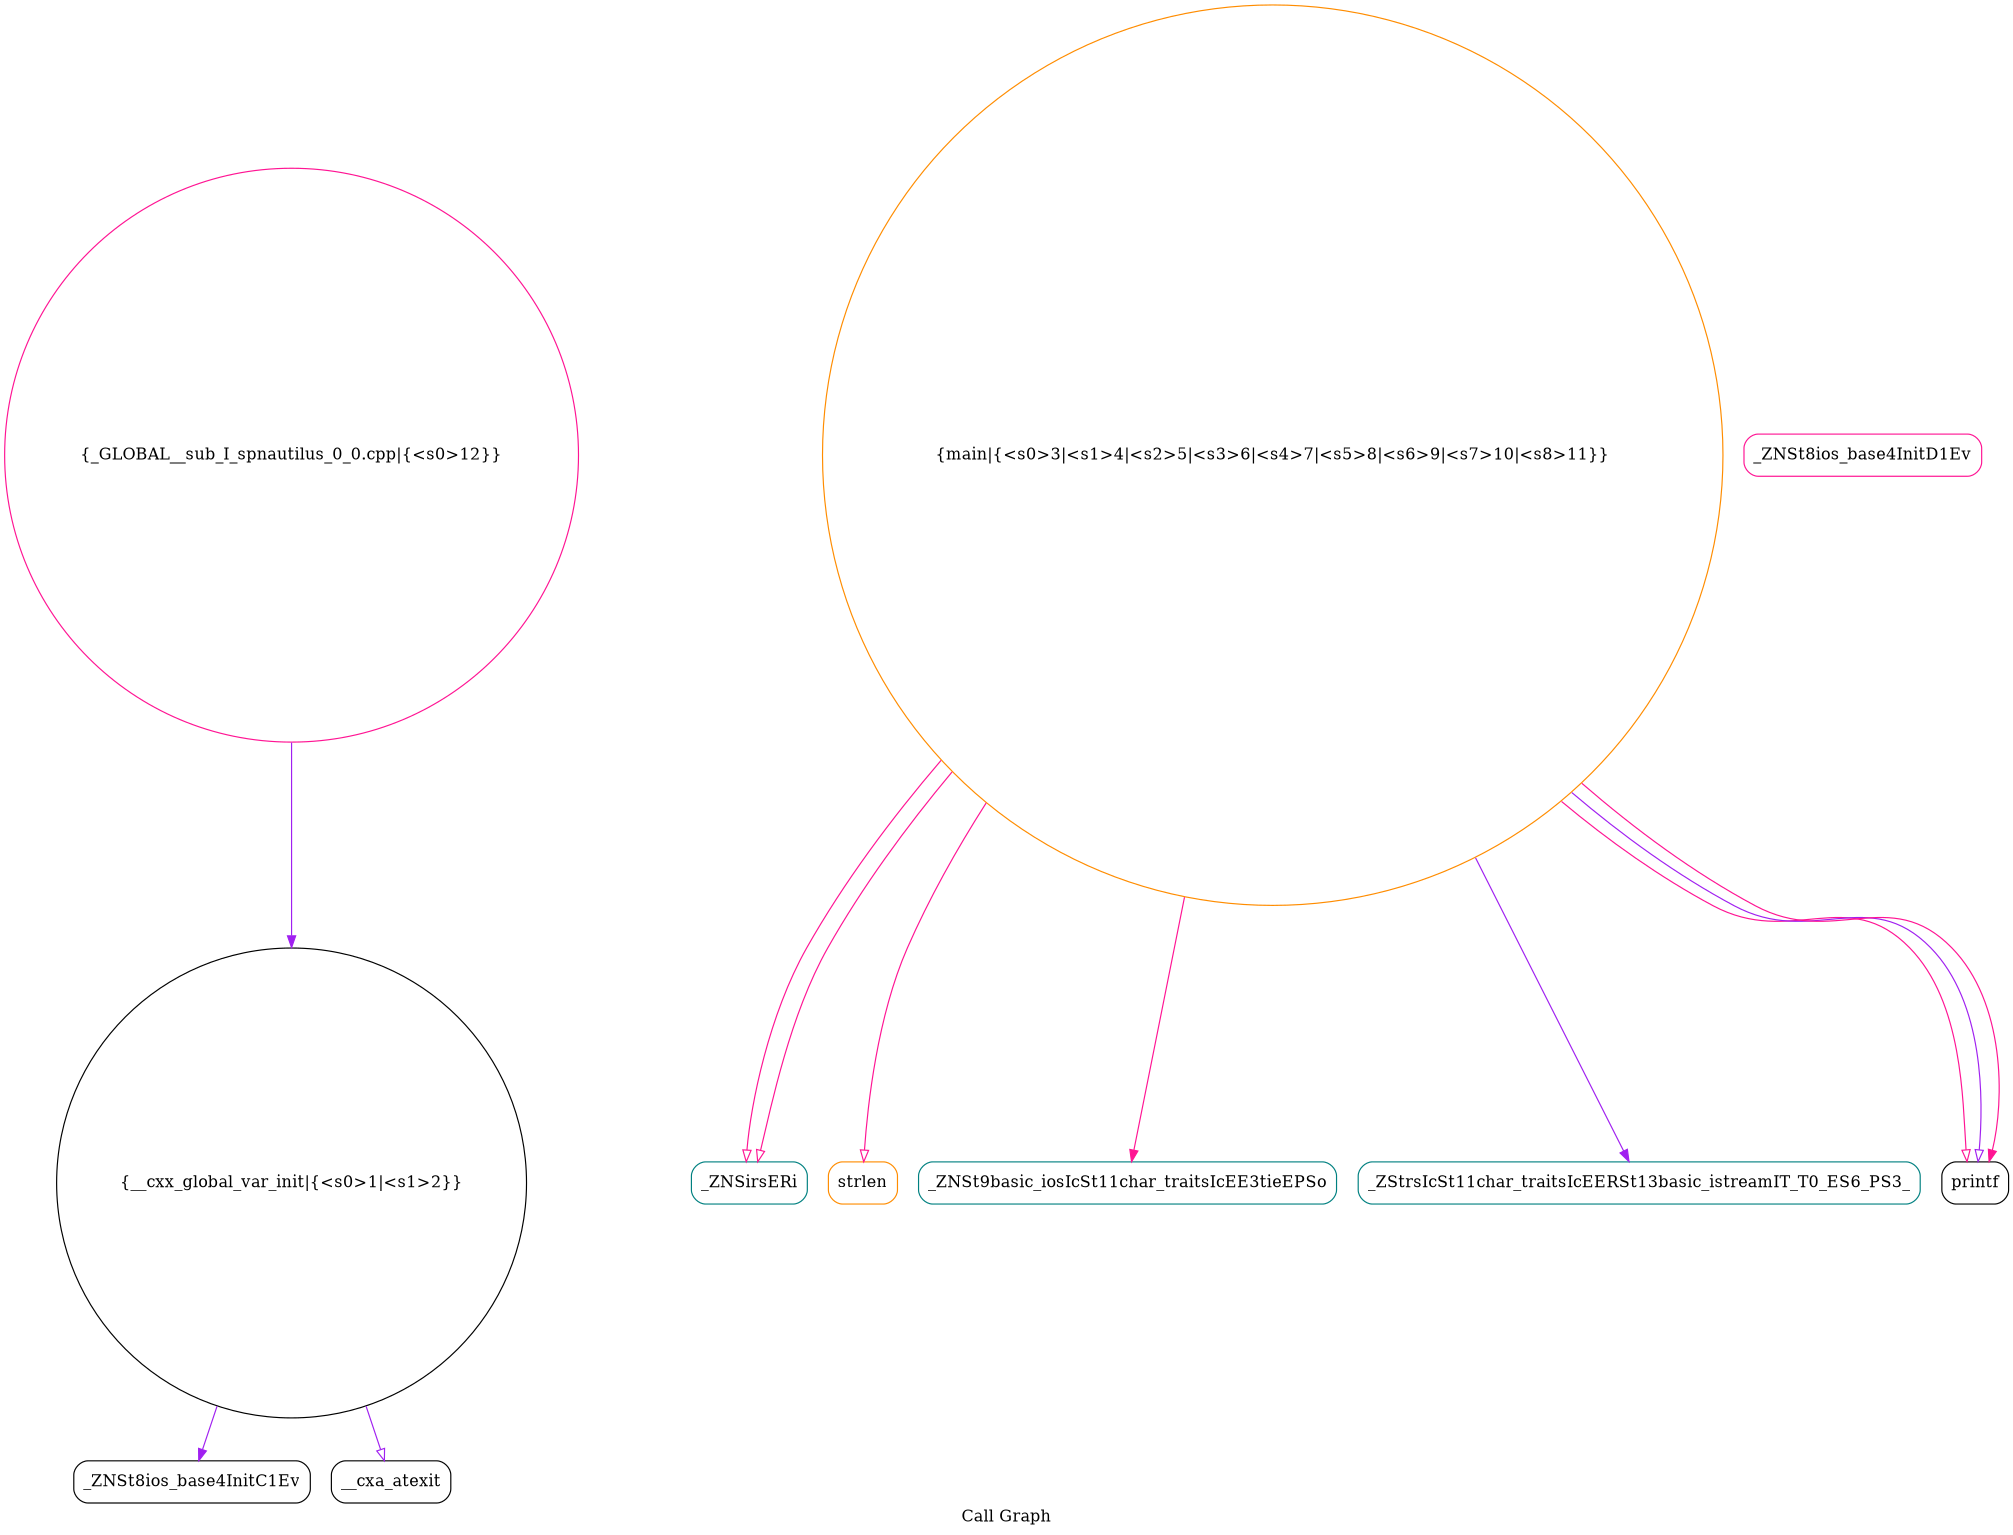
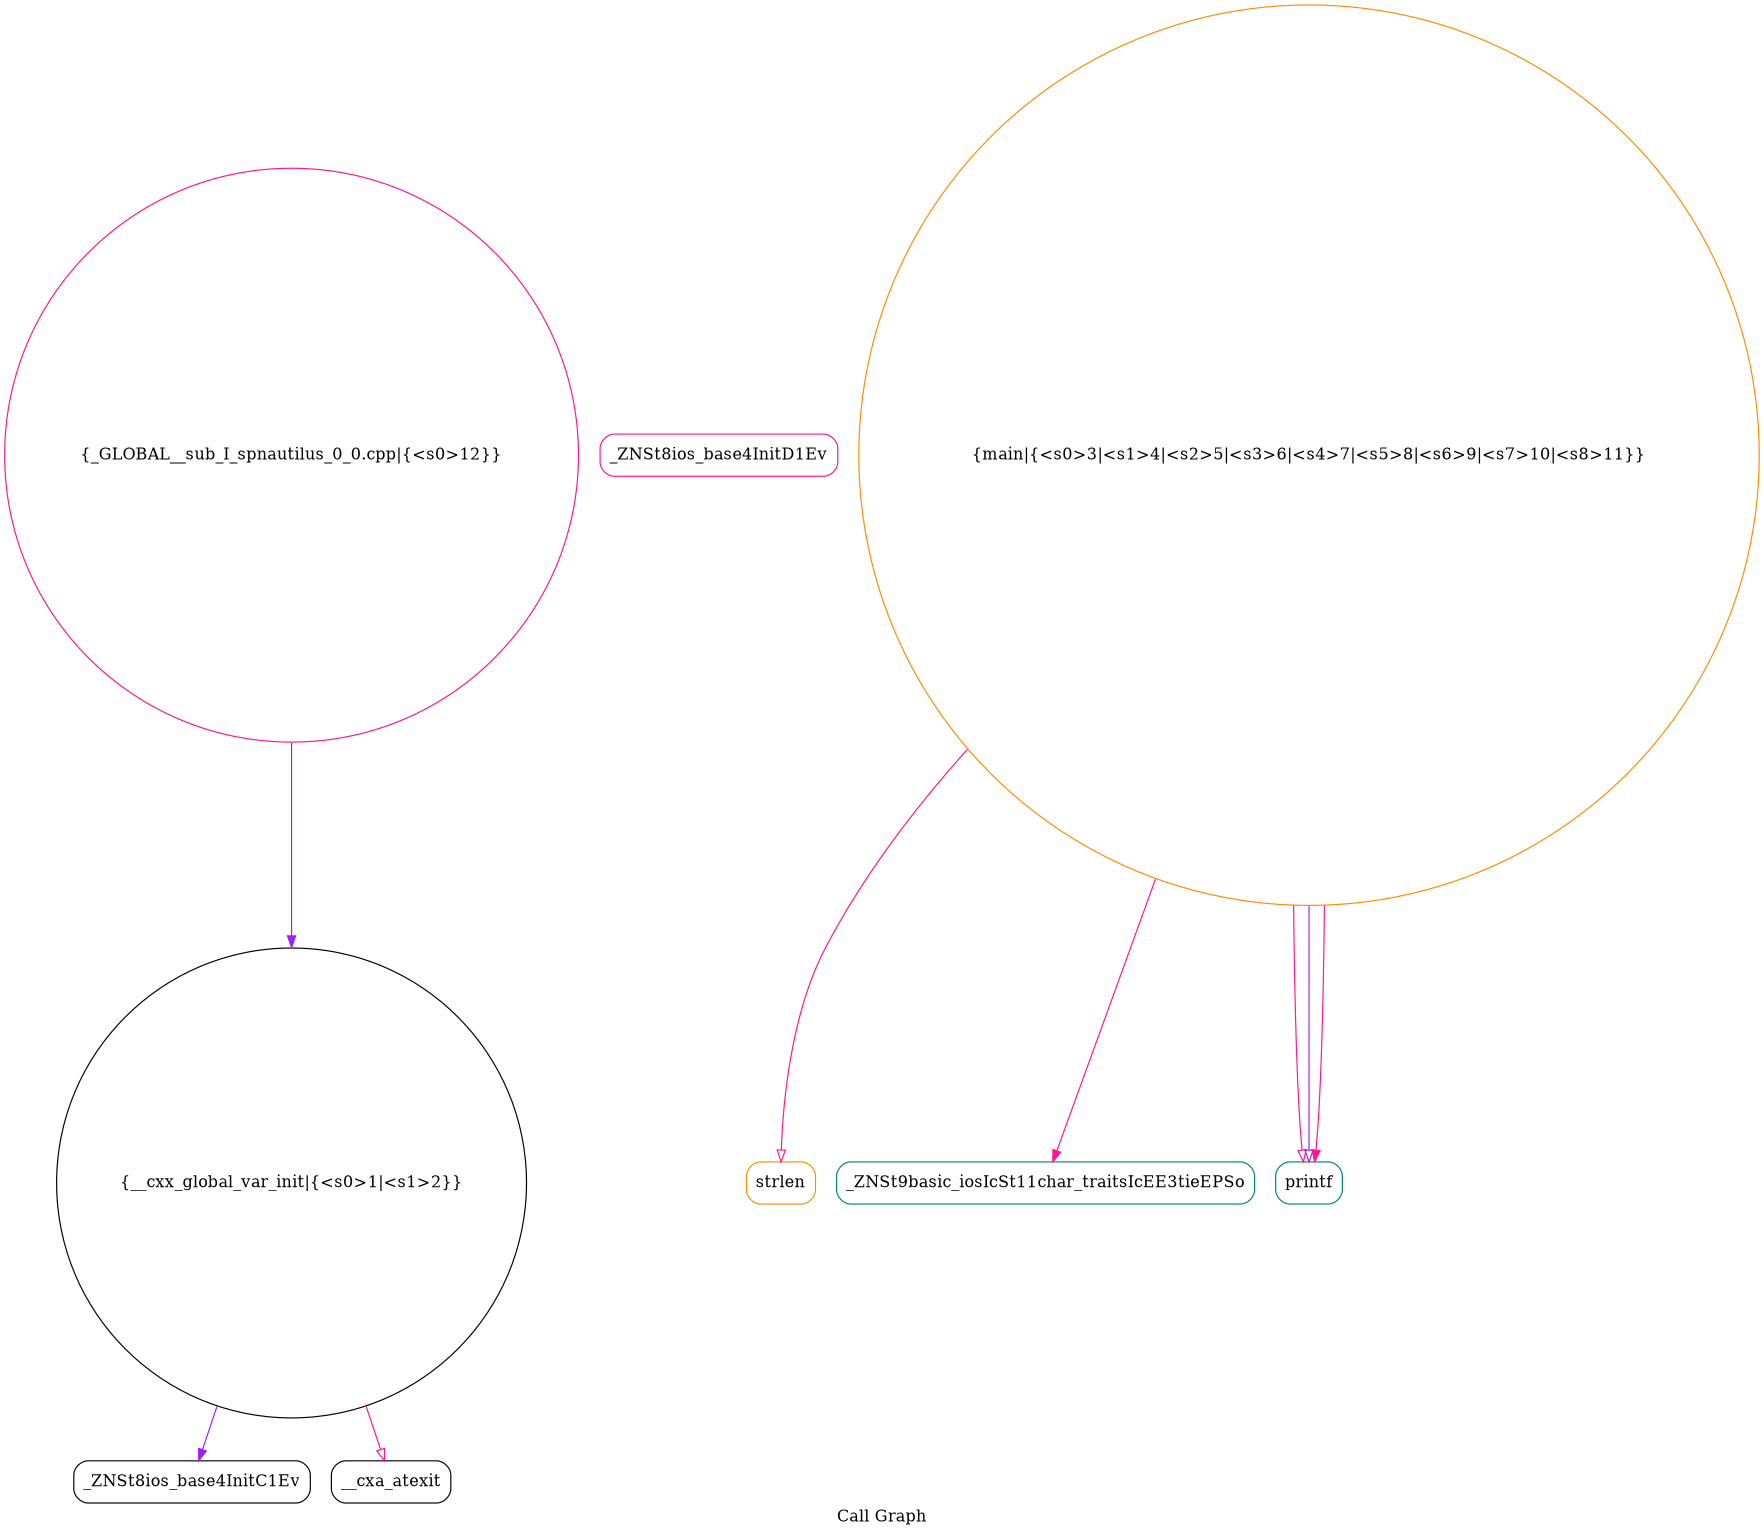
node "_ZNSirsERi": removed
node "_ZStrsIcSt11char_traitsIcEERSt13basic_istreamIT_T0_ES6_PS3_": removed
node "printf": color black -> teal
edge "{__cxx_global_var_init|{<s0>1|<s1>2}}" -> "__cxa_atexit": color purple -> deeppink
